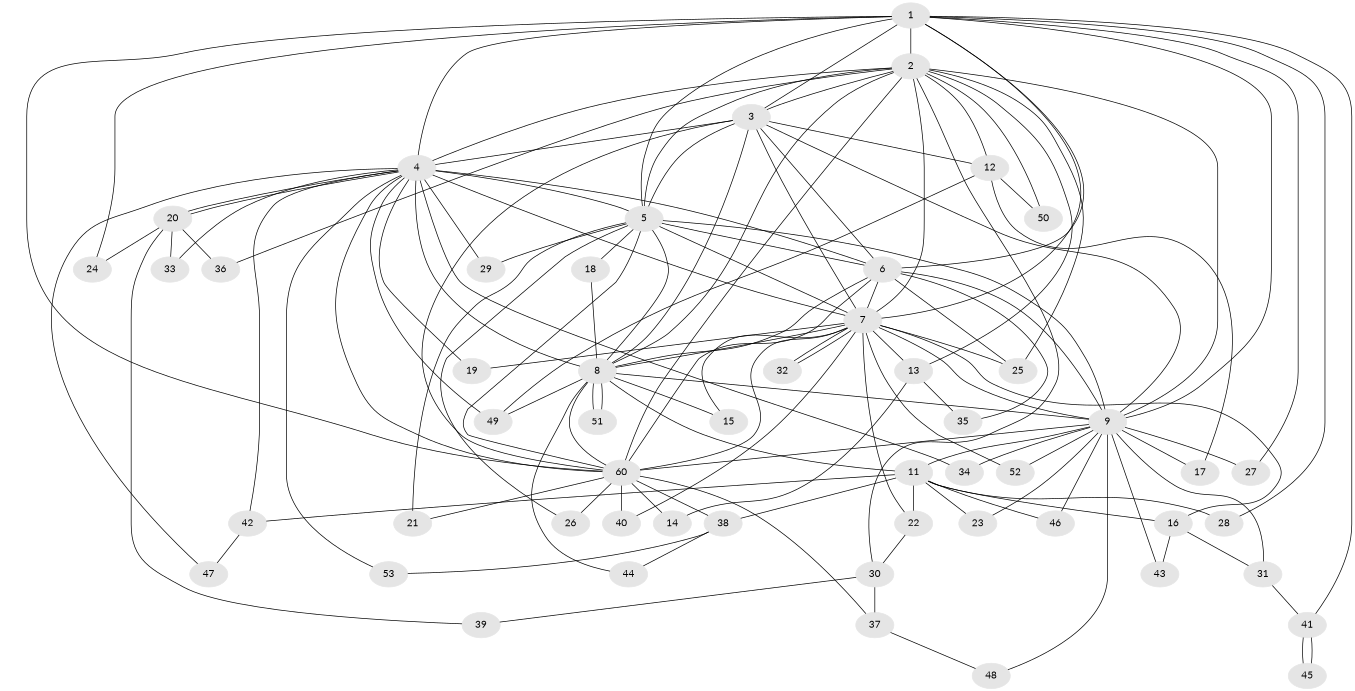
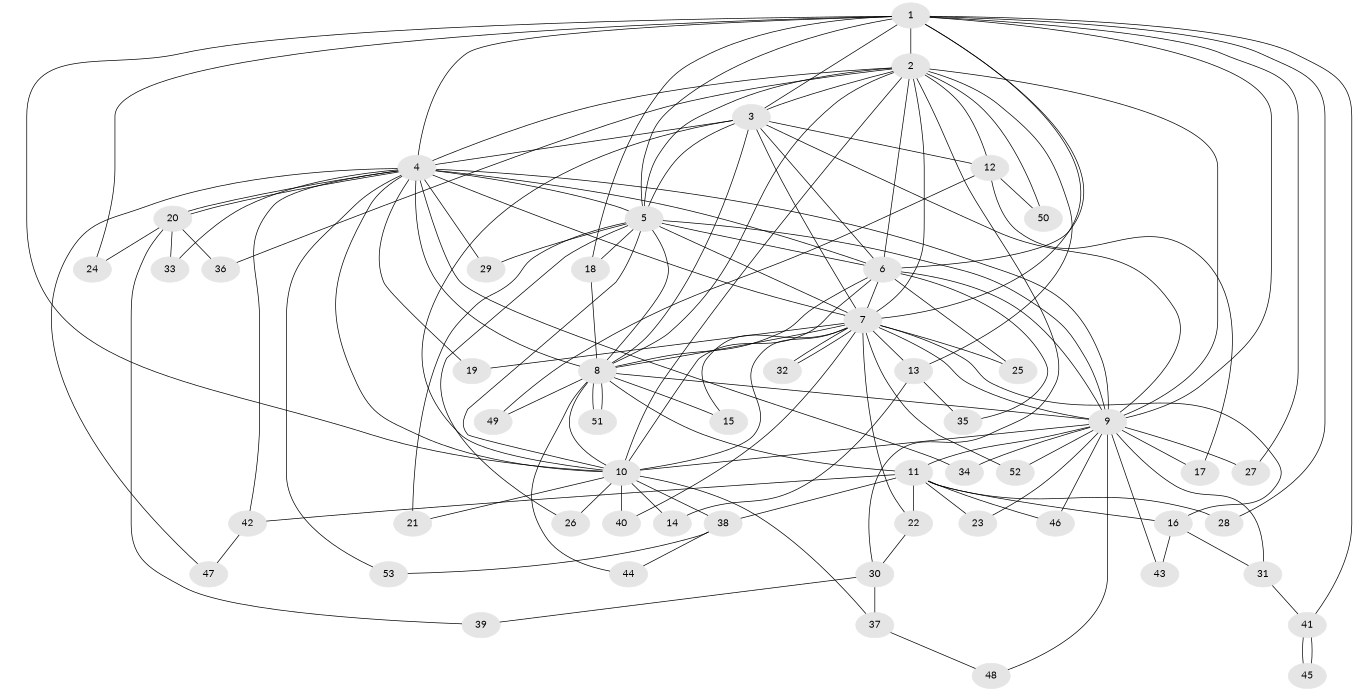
edge "1" -- "18": added
edge "2" -- "25": now "2" -- "6"
edge "4" -- "49": now "4" -- "9"
node "60": label "60" -> "10"
